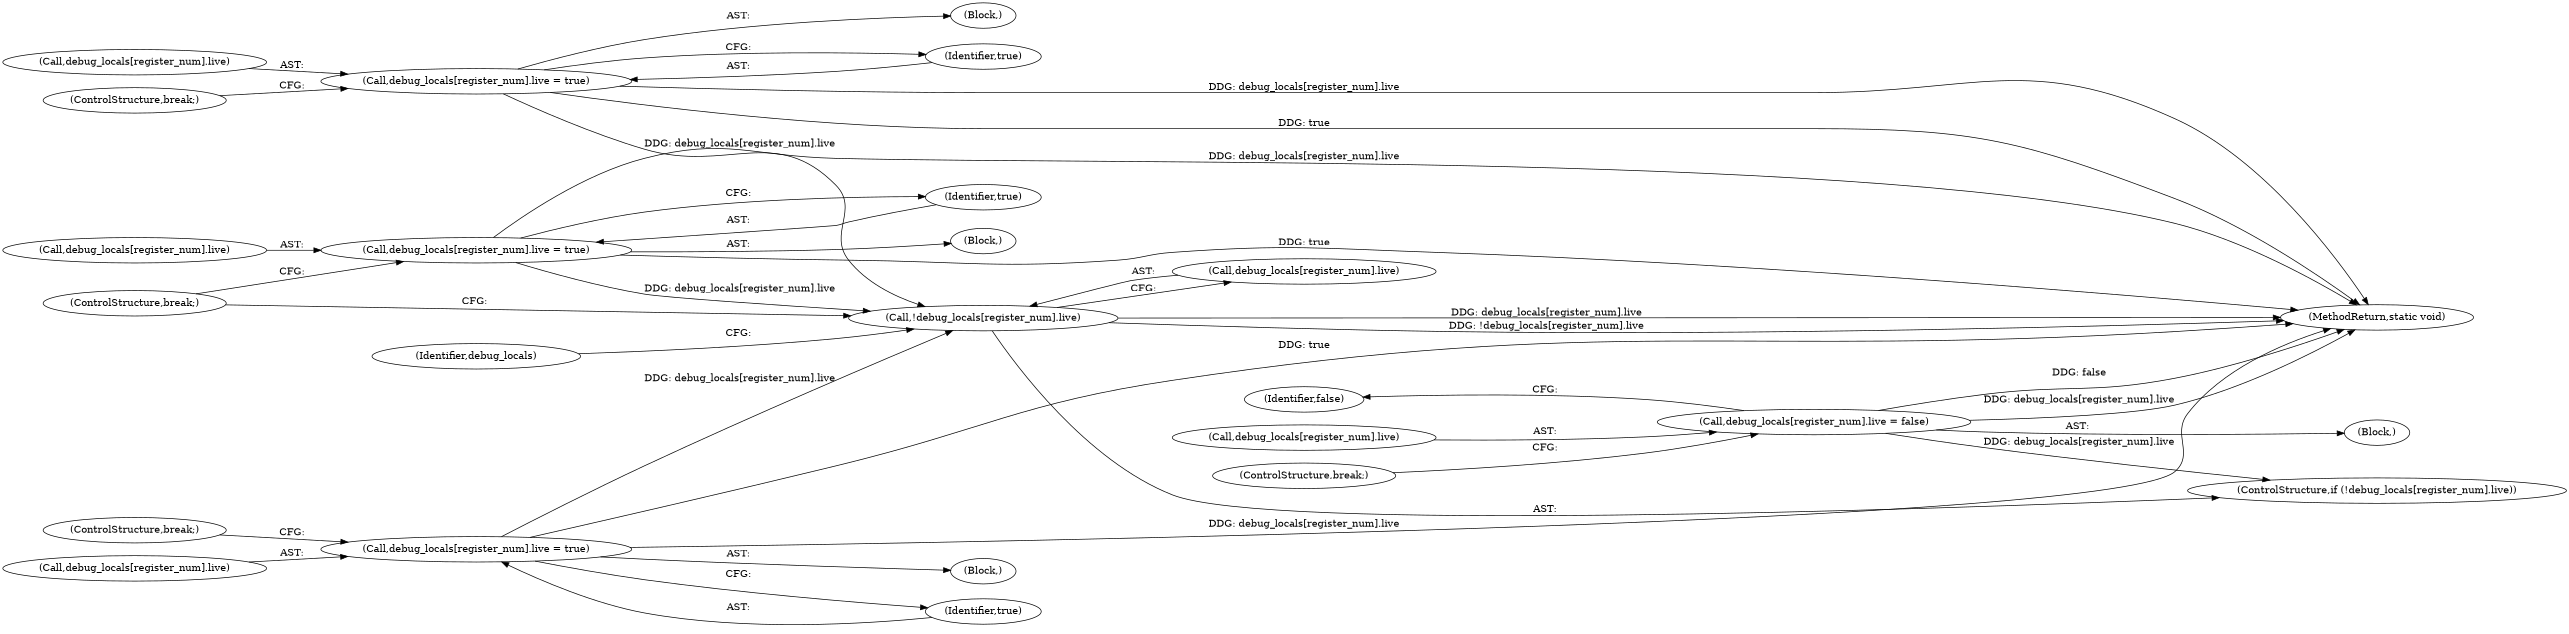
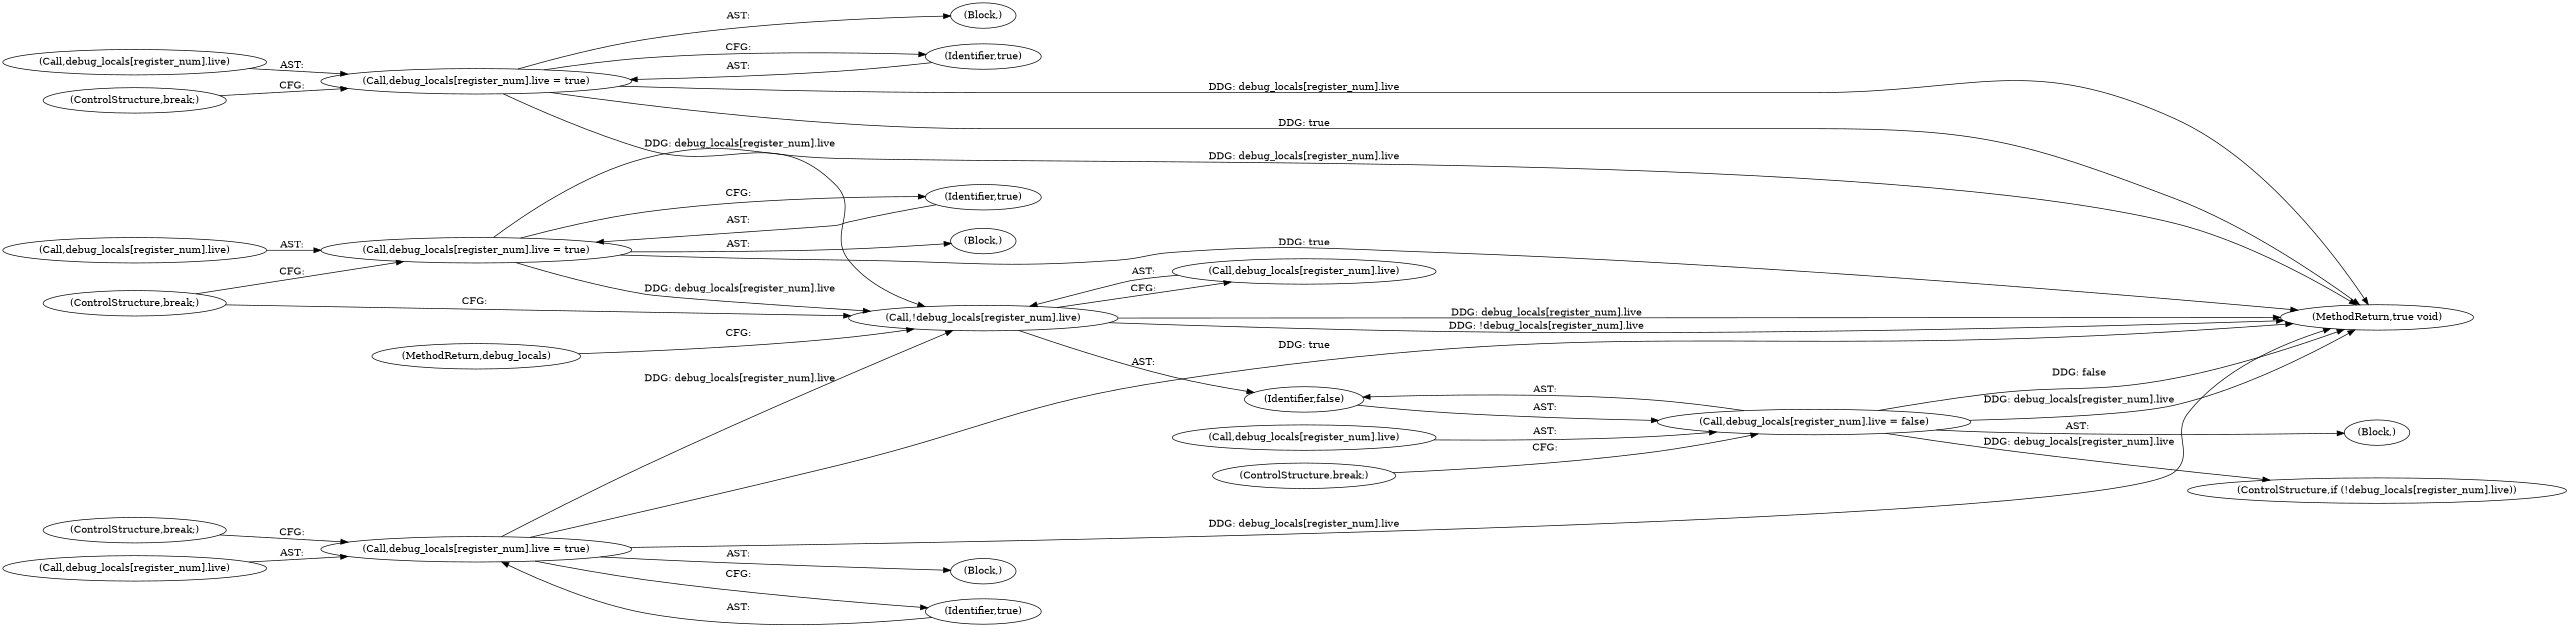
node "(MethodReturn,static void)": label "(MethodReturn,static void)" -> "(MethodReturn,true void)"
node "(Identifier,debug_locals)": label "(Identifier,debug_locals)" -> "(MethodReturn,debug_locals)"
edge "(Call,debug_locals[register_num].live = false)" -> "(Identifier,false)": label "CFG: " -> "AST: "
edge "(Identifier,false)" -> "(Call,debug_locals[register_num].live = false)": added, label "AST:"
edge "(Call,!debug_locals[register_num].live)" -> "(ControlStructure,if (!debug_locals[register_num].live))": now "(Call,!debug_locals[register_num].live)" -> "(Identifier,false)"
